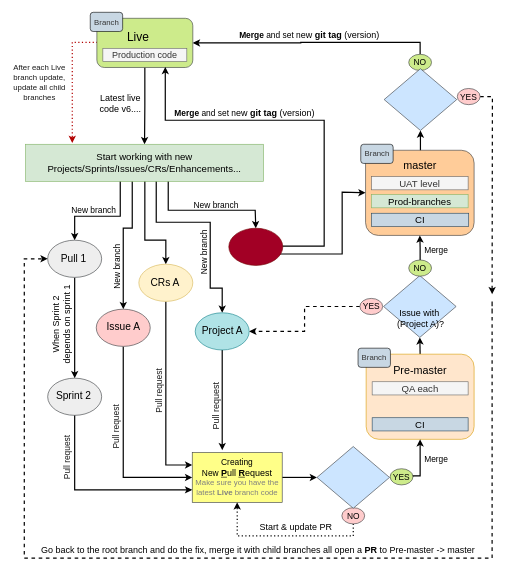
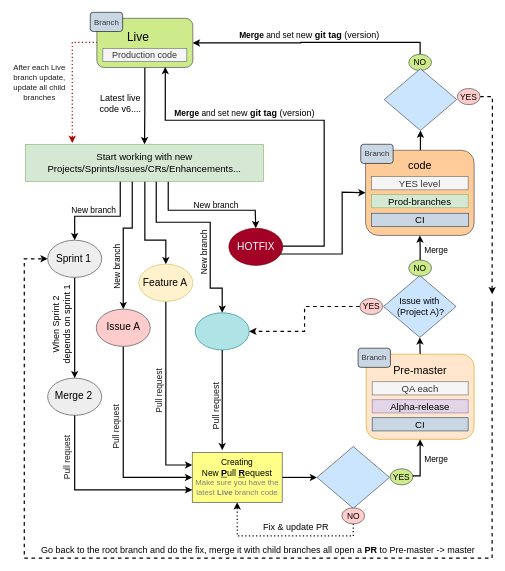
node "master": label "master" -> "code"
node "UAT level": label "UAT level" -> "YES level"
node "HOTFIX": added
node "Pull 1": label "Pull 1" -> "Sprint 1"
node "CRs A": label "CRs A" -> "Feature A"
node "Issue with (Project A)?": moved (421, 318) -> (421, 306)
node "Project A": removed
node "Sprint 2": label "Sprint 2" -> "Merge 2"
node "Alpha-release": added
node "Start & update PR": label "Start & update PR" -> "Fix & update PR"
